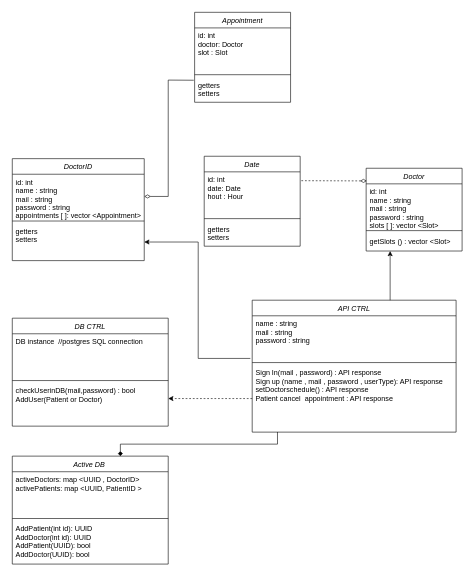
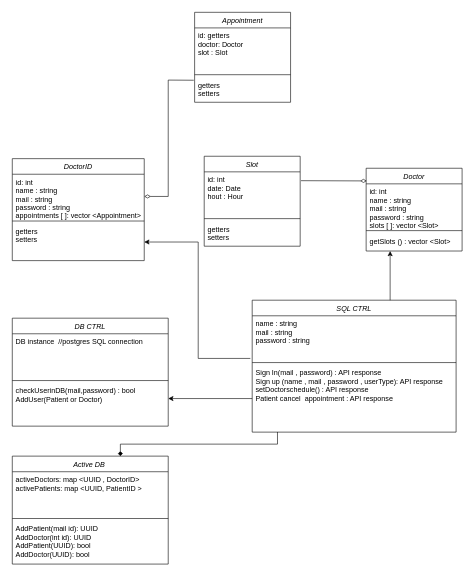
node "id: int doctor: Doctor slot : Slot": label "id: int doctor: Doctor slot : Slot" -> "id: getters doctor: Doctor slot : Slot"
node "Date": label "Date" -> "Slot"
edge "id: int date: Date hout : Hour" -> "Doctor": style dashed -> solid
node "API CTRL": label "API CTRL" -> "SQL CTRL"
edge "Sign In(mail , password) : API response Sign up (name , mail , password , userType): API response setDoctorschedule() : API response Patient cancel appointment : API response" -> "checkUserinDB(mail,password) : bool AddUser(Patient or Doctor)": style dashed -> solid
node "AddPatient(int id): UUID AddDoctor(int id): UUID AddPatient(UUID): bool AddDoctor(UUID): bool": label "AddPatient(int id): UUID AddDoctor(int id): UUID AddPatient(UUID): bool AddDoctor(UUID): bool" -> "AddPatient(mail id): UUID AddDoctor(int id): UUID AddPatient(UUID): bool AddDoctor(UUID): bool"
